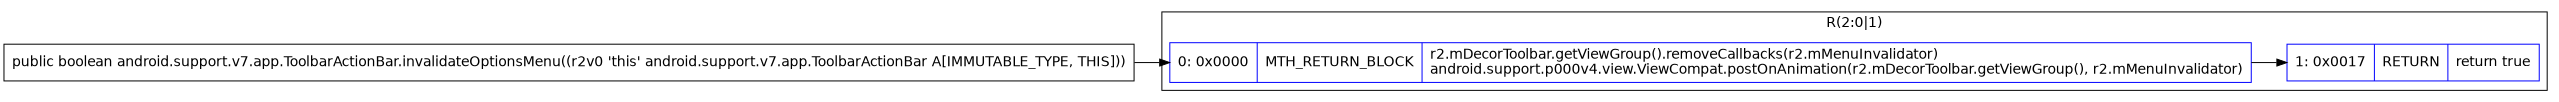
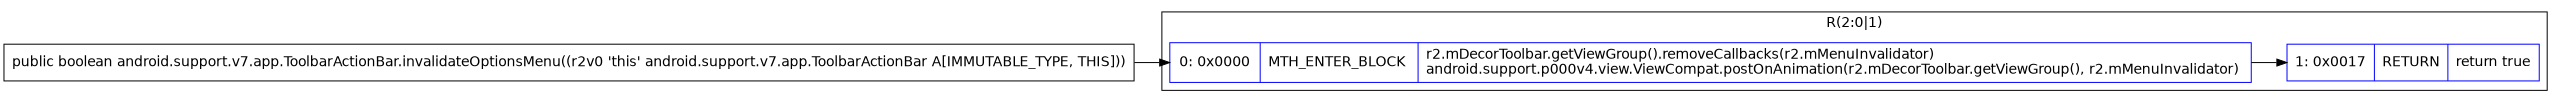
node "0: 0x0000": text "MTH_RETURN_BLOCK" -> "MTH_ENTER_BLOCK"
